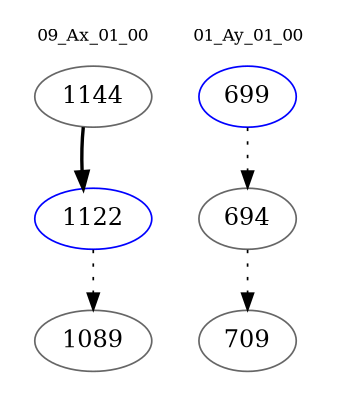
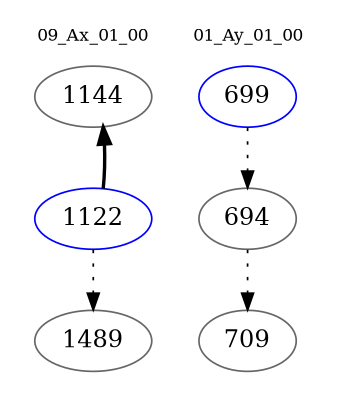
edge "1144" -> "1122": reversed
node "1089": label "1089" -> "1489"
